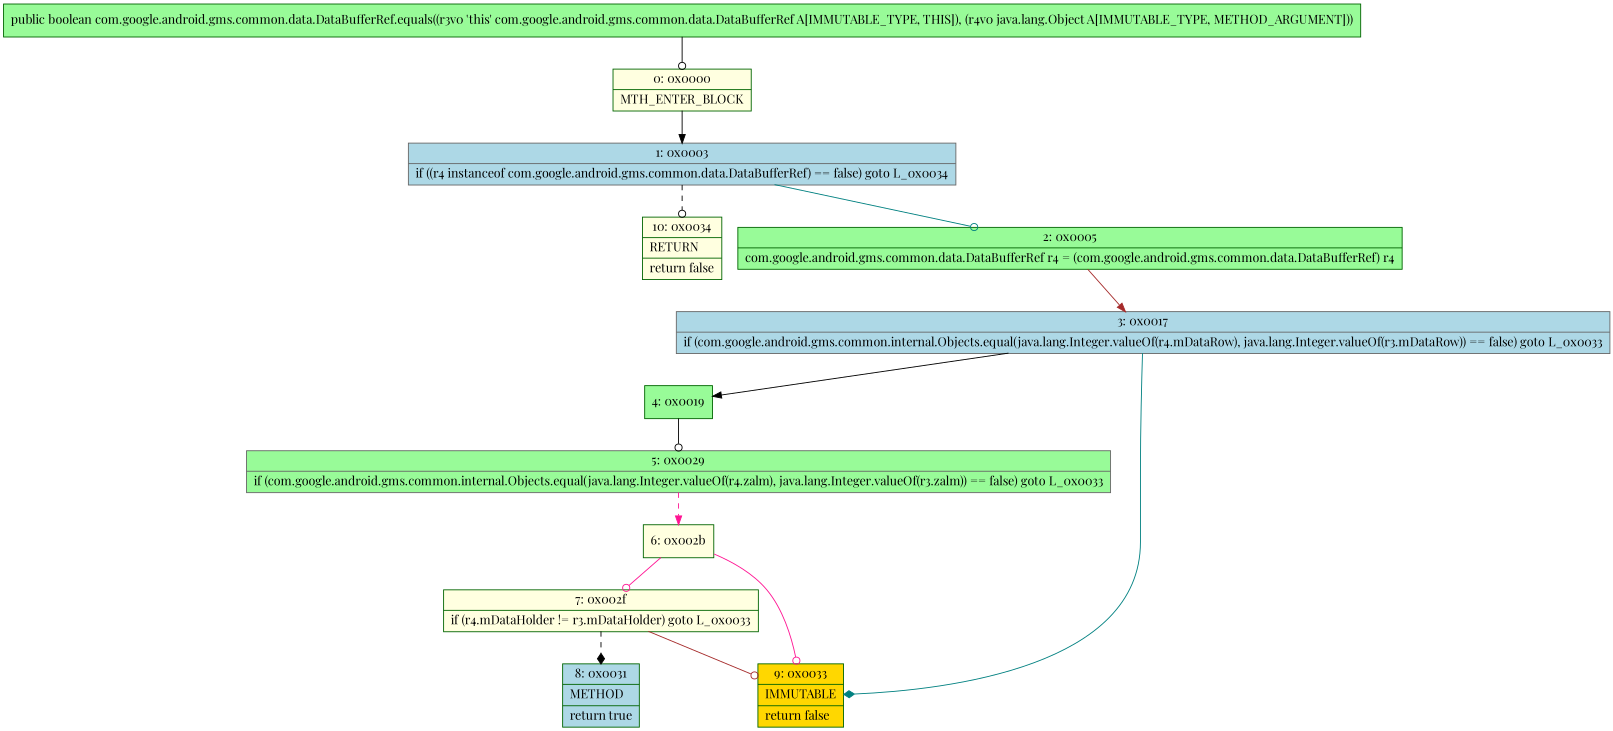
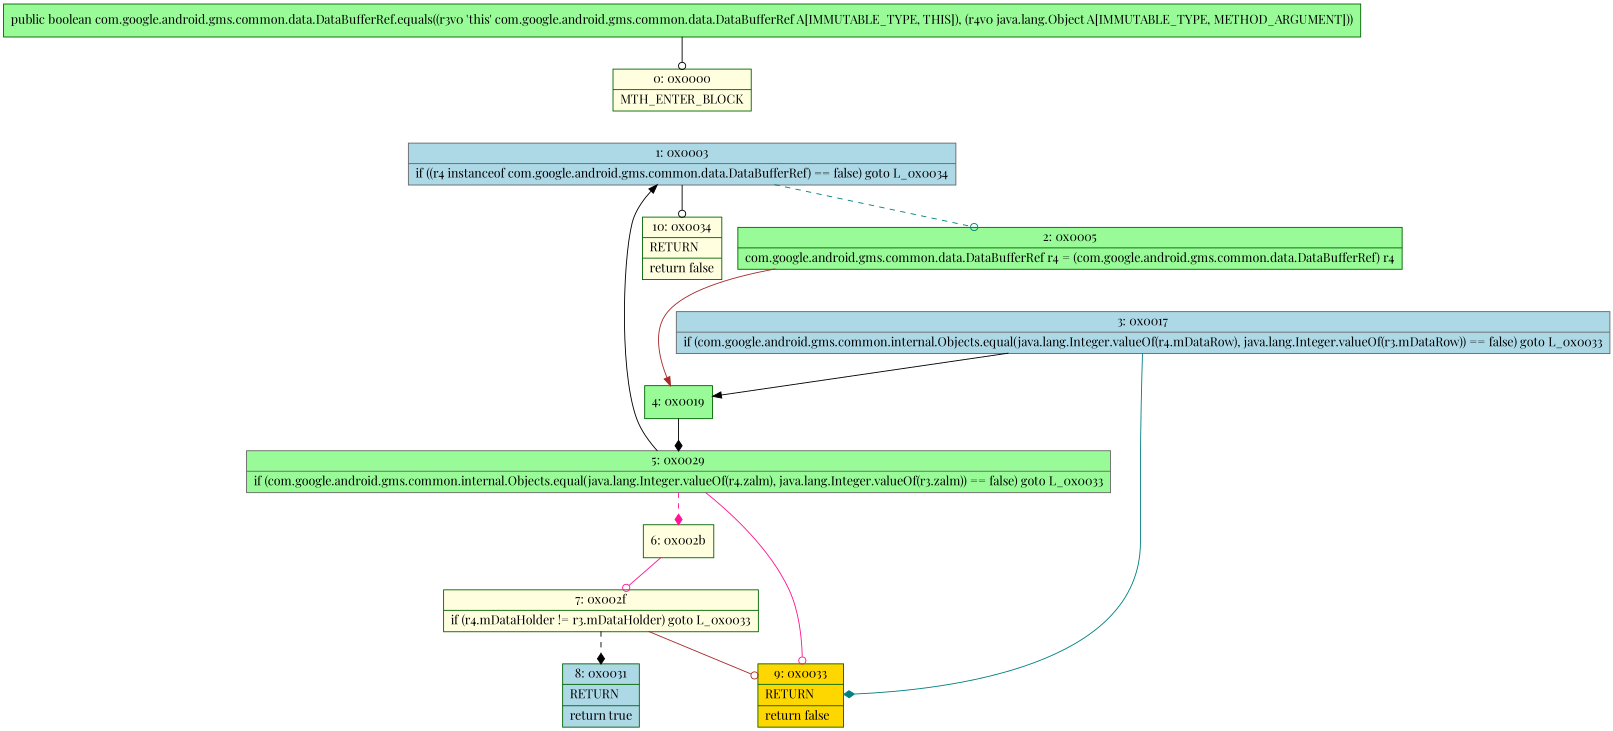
edge "0: 0x0000" -> "1: 0x0003": now "5: 0x0029" -> "1: 0x0003"
edge "1: 0x0003" -> "10: 0x0034": style dashed -> solid
edge "1: 0x0003" -> "2: 0x0005": style solid -> dashed
edge "2: 0x0005" -> "3: 0x0017": now "2: 0x0005" -> "4: 0x0019"
edge "4: 0x0019" -> "5: 0x0029": arrowhead odot -> diamond
edge "5: 0x0029" -> "6: 0x002b": arrowhead normal -> diamond
edge "6: 0x002b" -> "9: 0x0033": now "5: 0x0029" -> "9: 0x0033"
node "8: 0x0031": text "METHOD" -> "RETURN"
node "9: 0x0033": text "IMMUTABLE" -> "RETURN"
